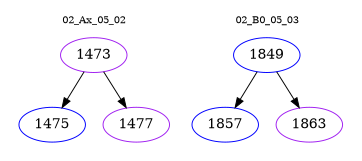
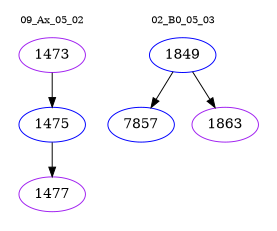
cluster "02_Ax_05_02": label "02_Ax_05_02" -> "09_Ax_05_02"
edge "1473" -> "1477": now "1475" -> "1477"
node "1857": label "1857" -> "7857"
